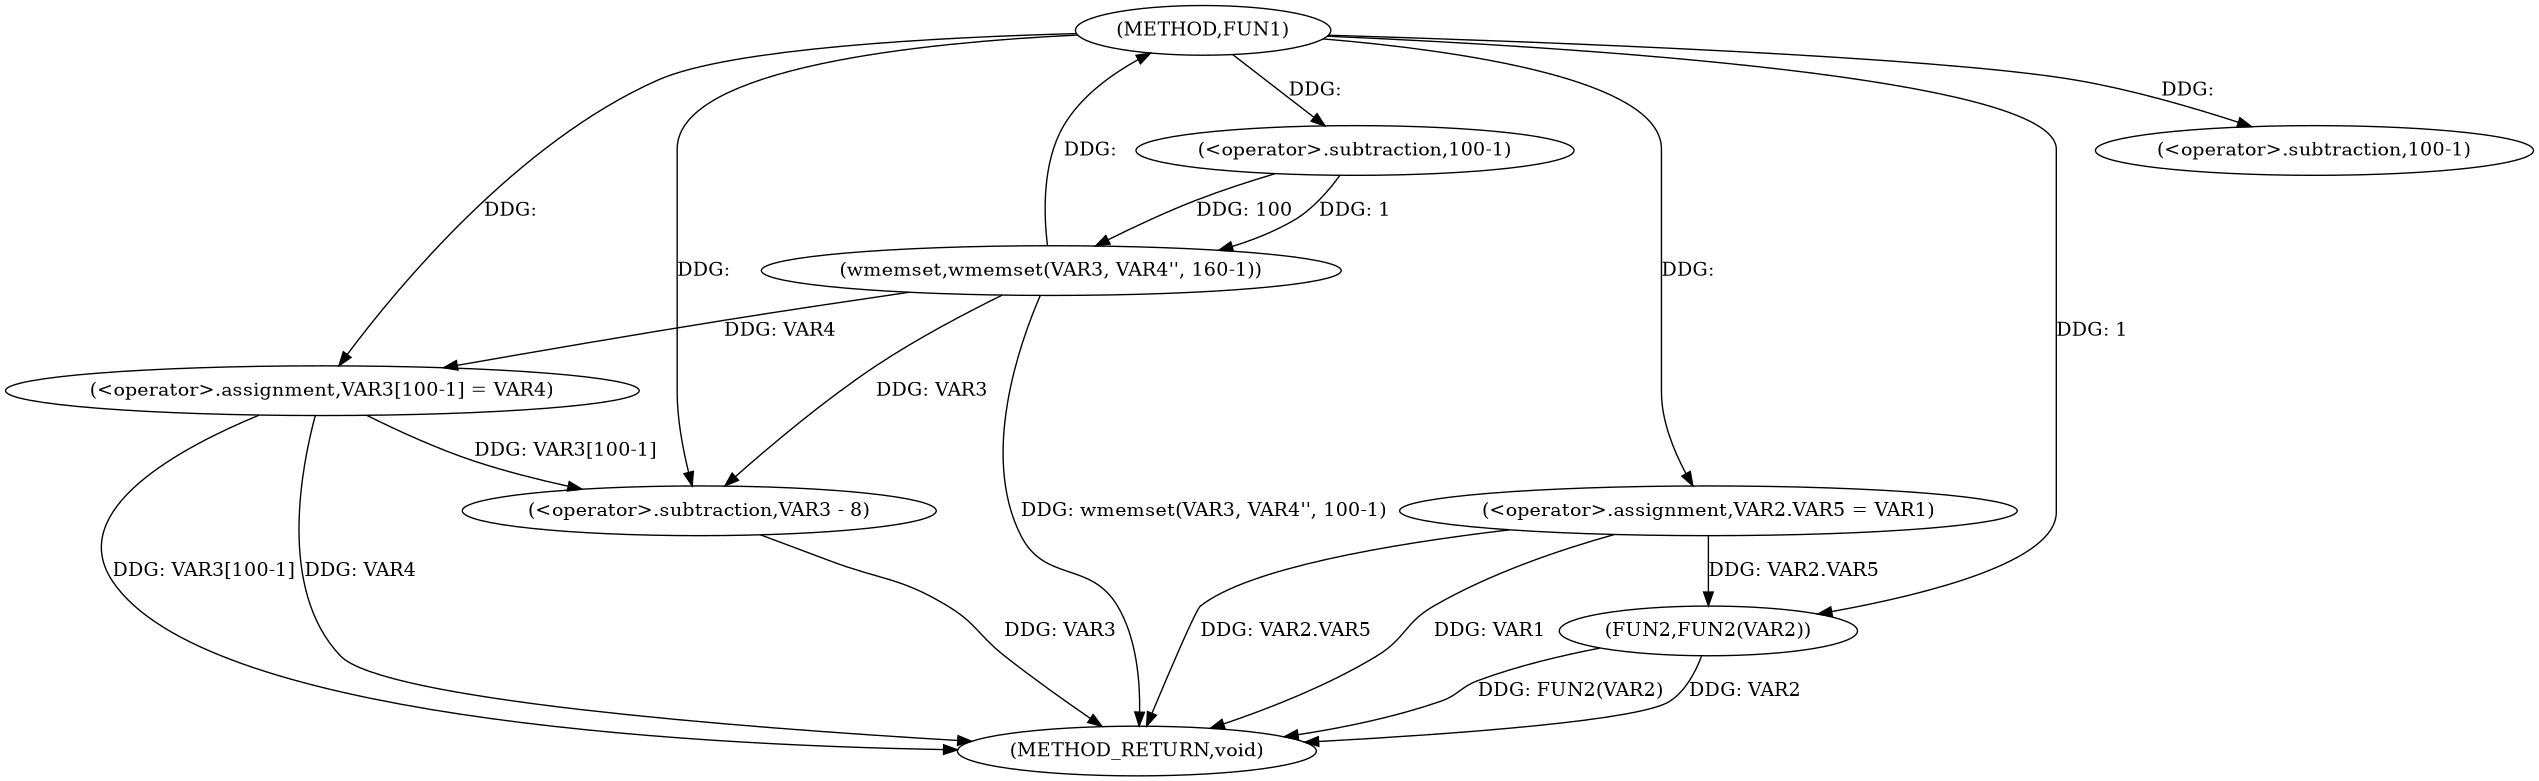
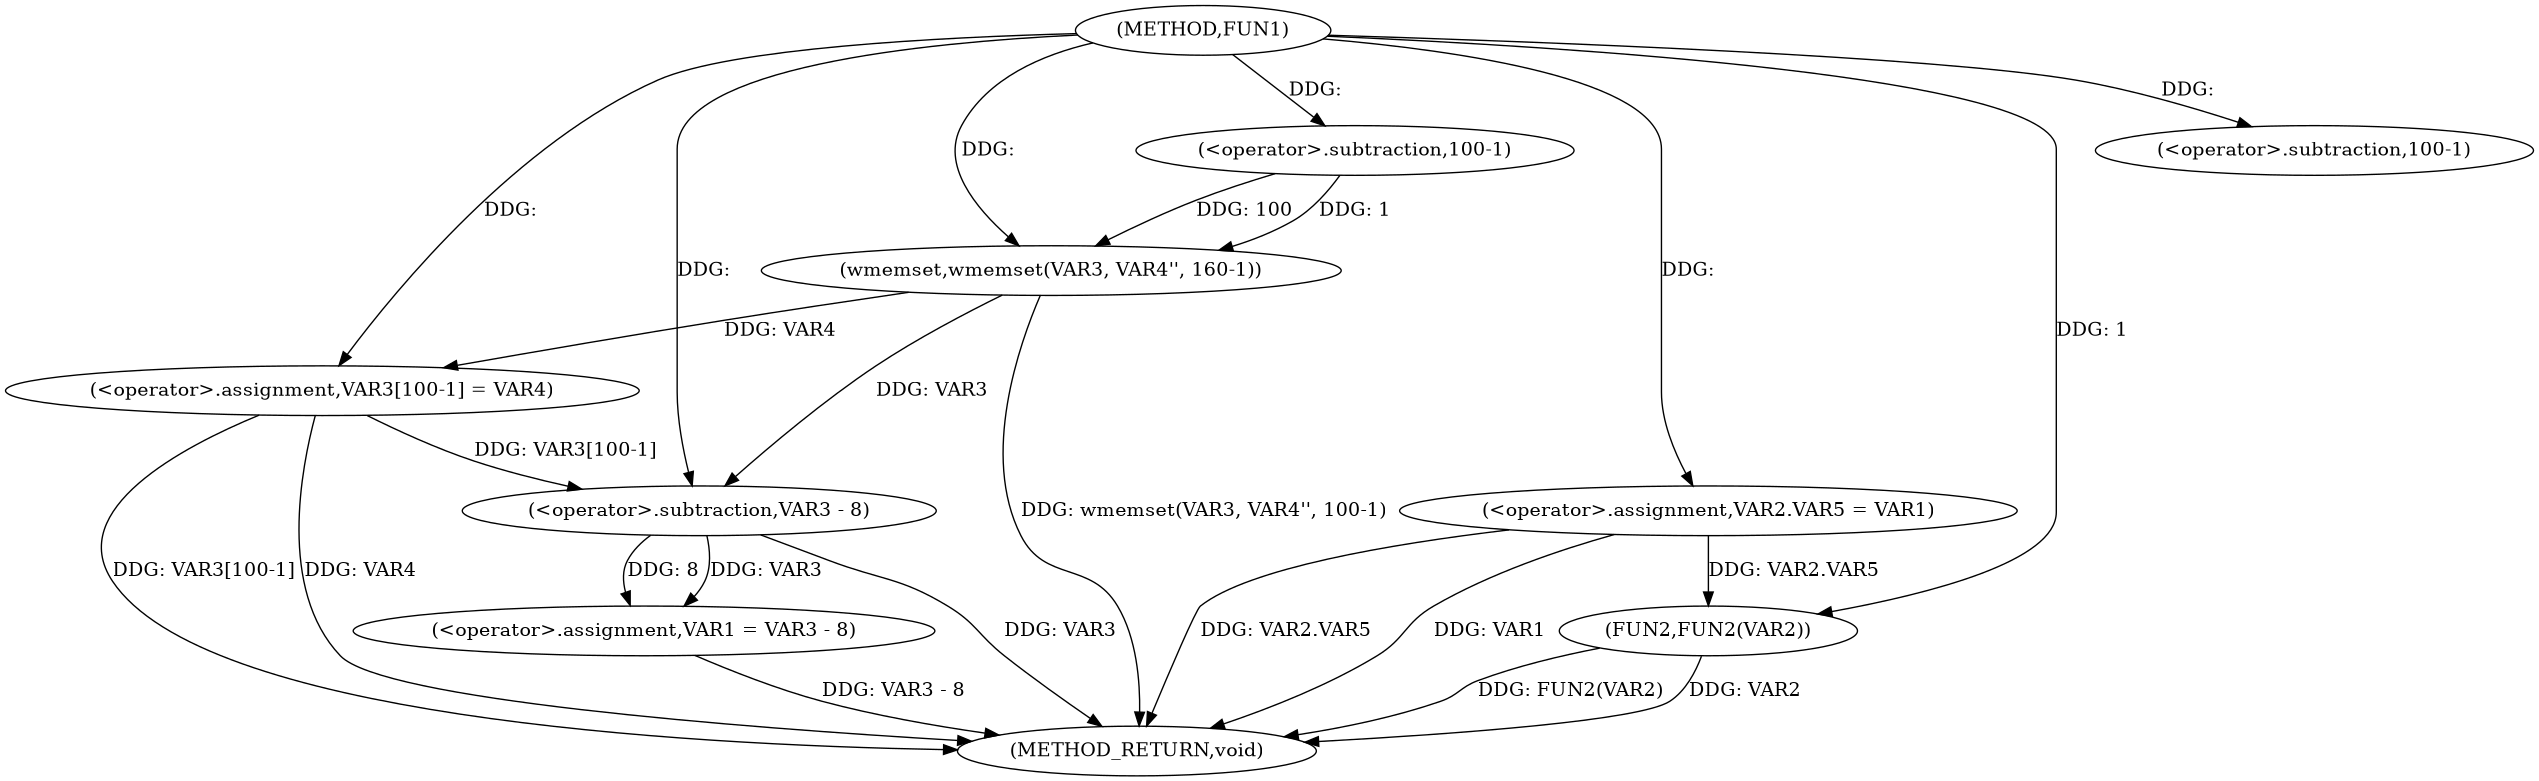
edge "(wmemset,wmemset(VAR3, VAR4'', 160-1))" -> "(METHOD,FUN1)": reversed
node "(<operator>.assignment,VAR1 = VAR3 - 8)": added
